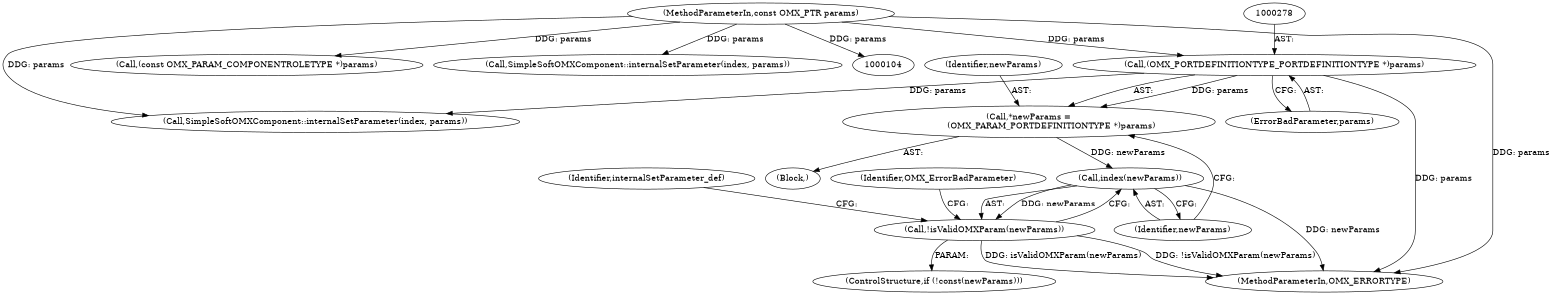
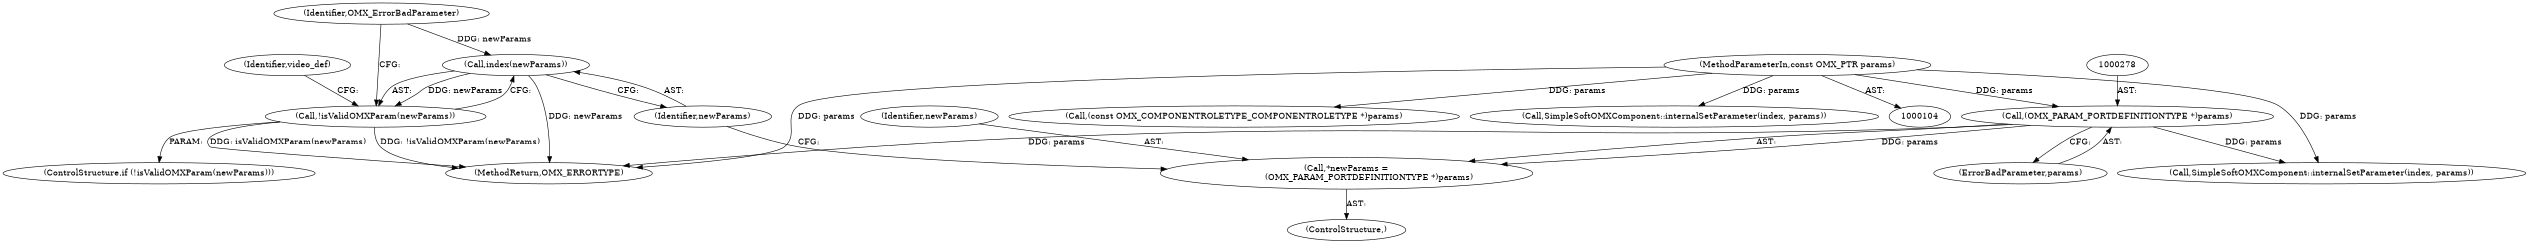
edge "(MethodParameterIn,const OMX_PTR params)" -> "1000104": label "DDG: params" -> "AST: "
node "(Call,(const OMX_PARAM_COMPONENTROLETYPE *)params)": label "(Call,(const OMX_PARAM_COMPONENTROLETYPE *)params)" -> "(Call,(const OMX_COMPONENTROLETYPE_COMPONENTROLETYPE *)params)"
node "(Call,(OMX_PORTDEFINITIONTYPE_PORTDEFINITIONTYPE *)params)": label "(Call,(OMX_PORTDEFINITIONTYPE_PORTDEFINITIONTYPE *)params)" -> "(Call,(OMX_PARAM_PORTDEFINITIONTYPE *)params)"
edge "(Call,*newParams = (OMX_PARAM_PORTDEFINITIONTYPE *)params)" -> "(Call,index(newParams))": now "(Identifier,OMX_ErrorBadParameter)" -> "(Call,index(newParams))"
node "(Identifier,internalSetParameter_def)": label "(Identifier,internalSetParameter_def)" -> "(Identifier,video_def)"
node "(Block,)": label "(Block,)" -> "(ControlStructure,)"
node "(ControlStructure,if (!const(newParams)))": label "(ControlStructure,if (!const(newParams)))" -> "(ControlStructure,if (!isValidOMXParam(newParams)))"
node "(MethodParameterIn,OMX_ERRORTYPE)": label "(MethodParameterIn,OMX_ERRORTYPE)" -> "(MethodReturn,OMX_ERRORTYPE)"
